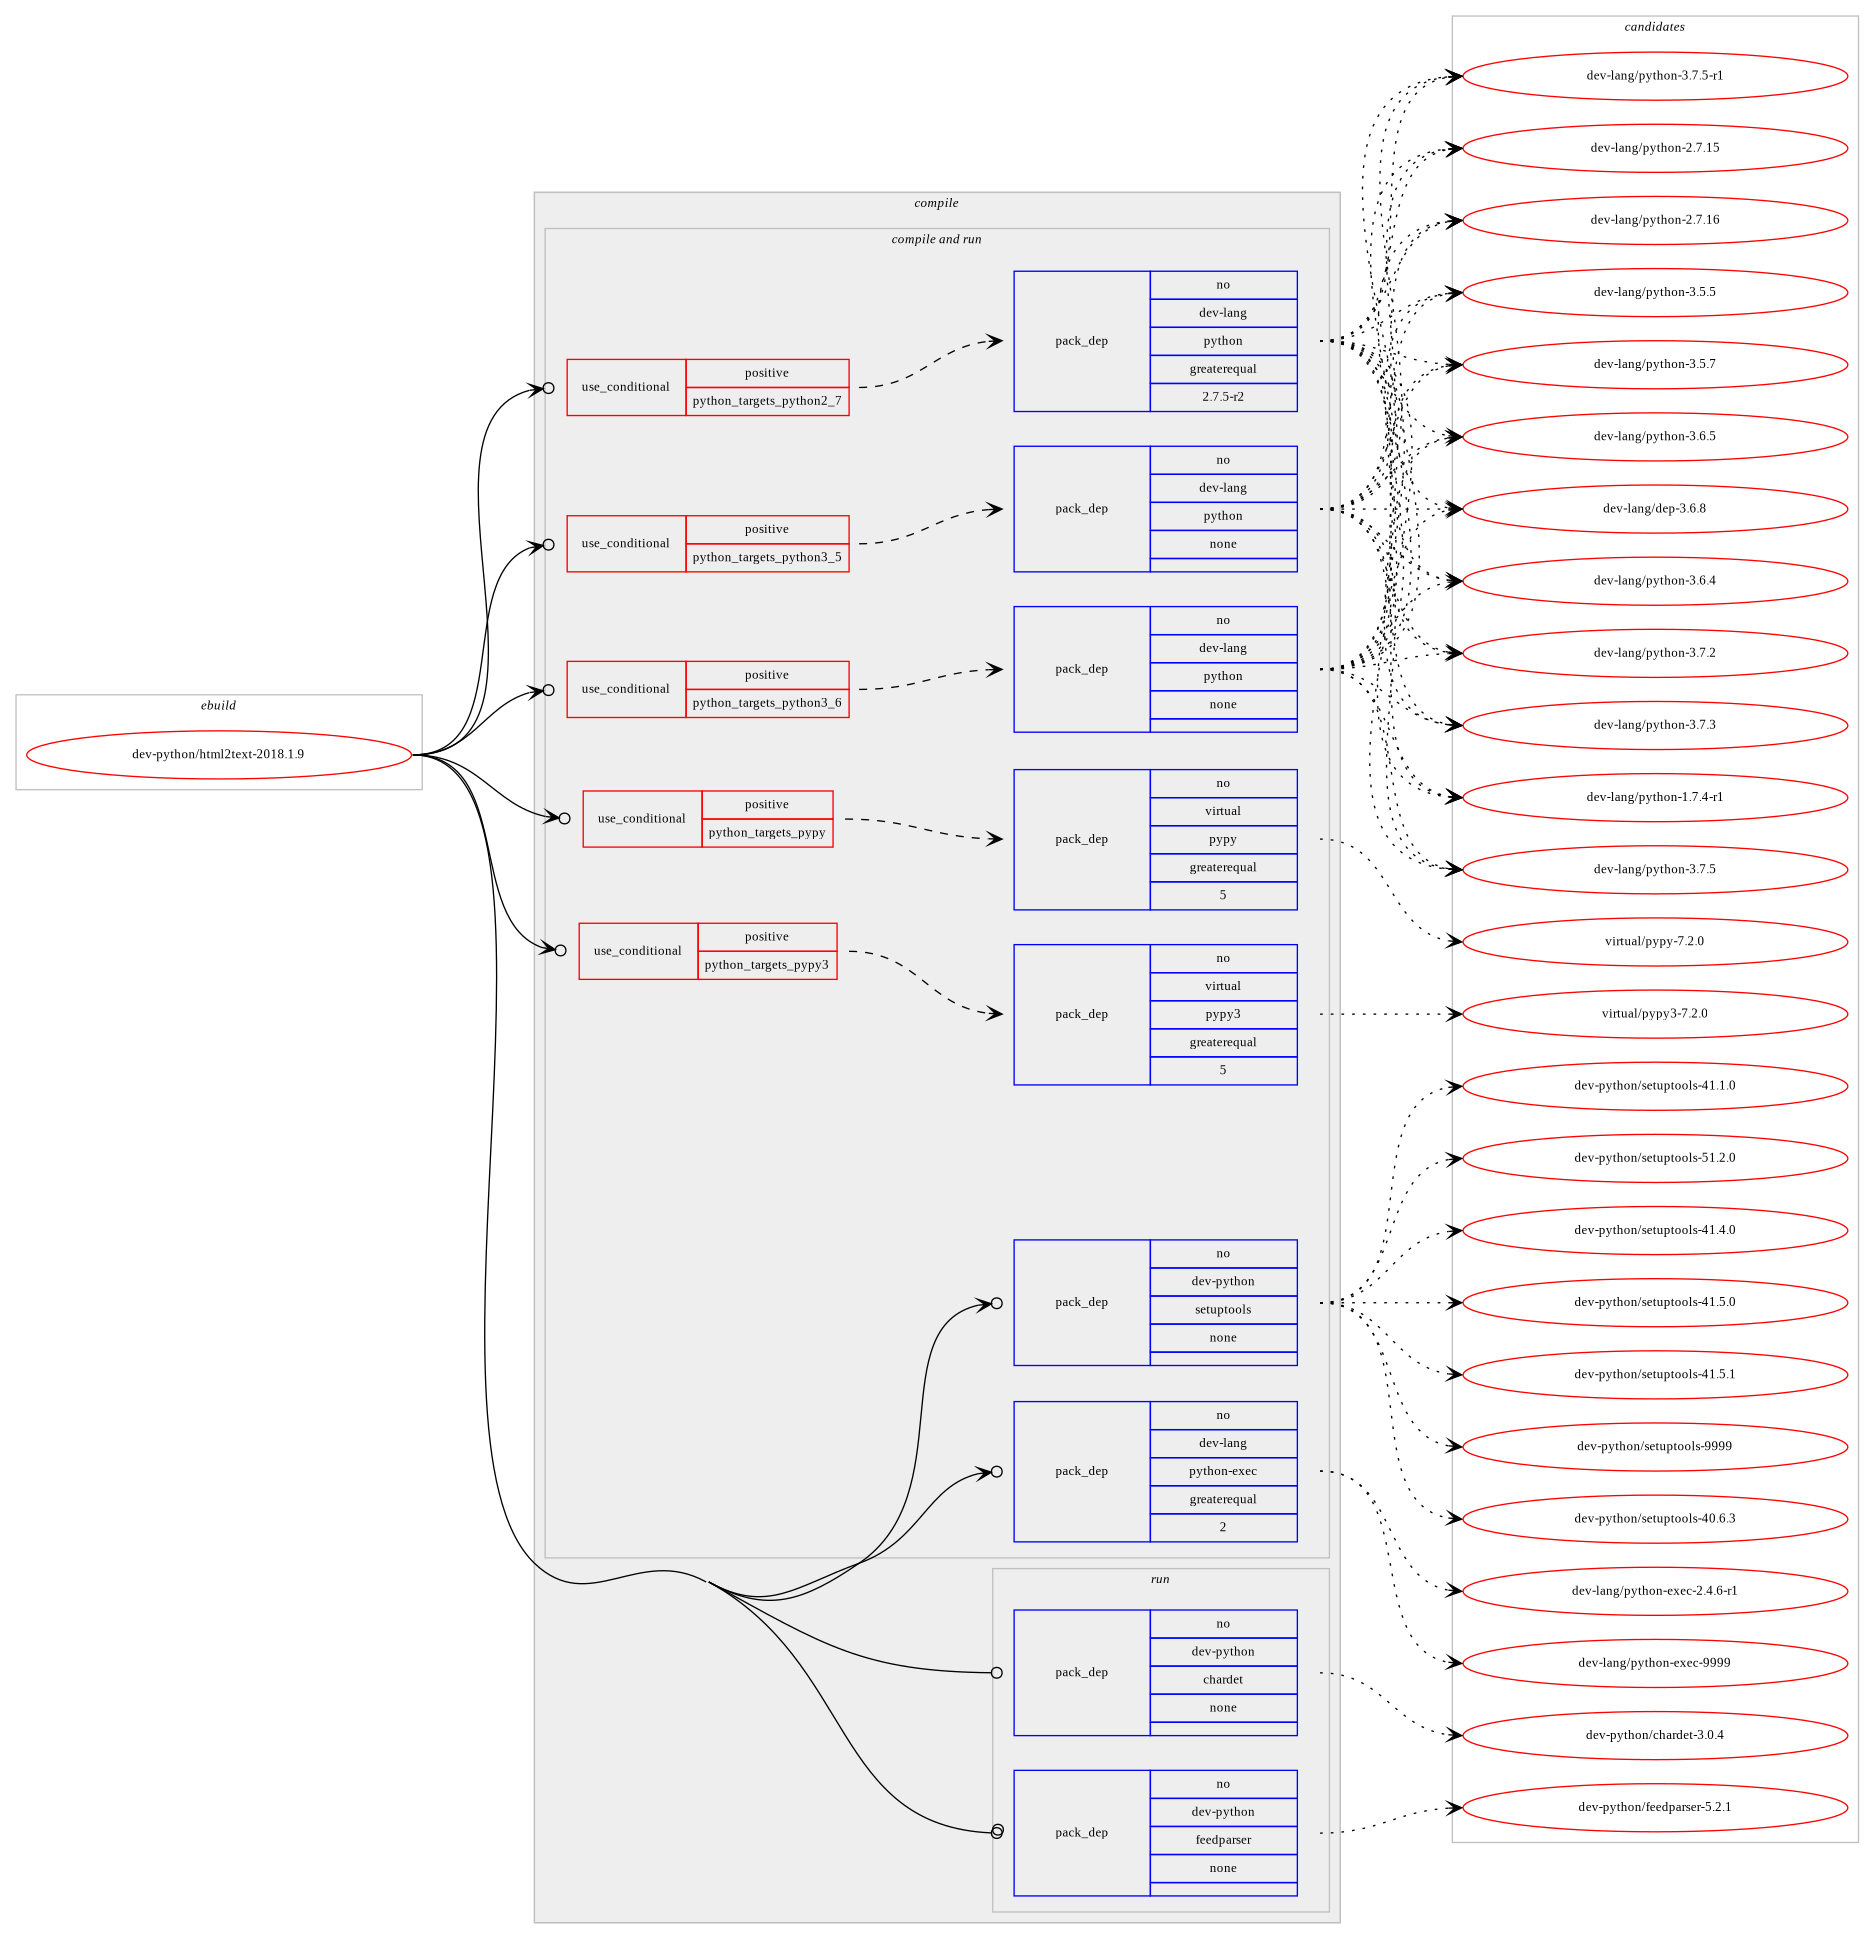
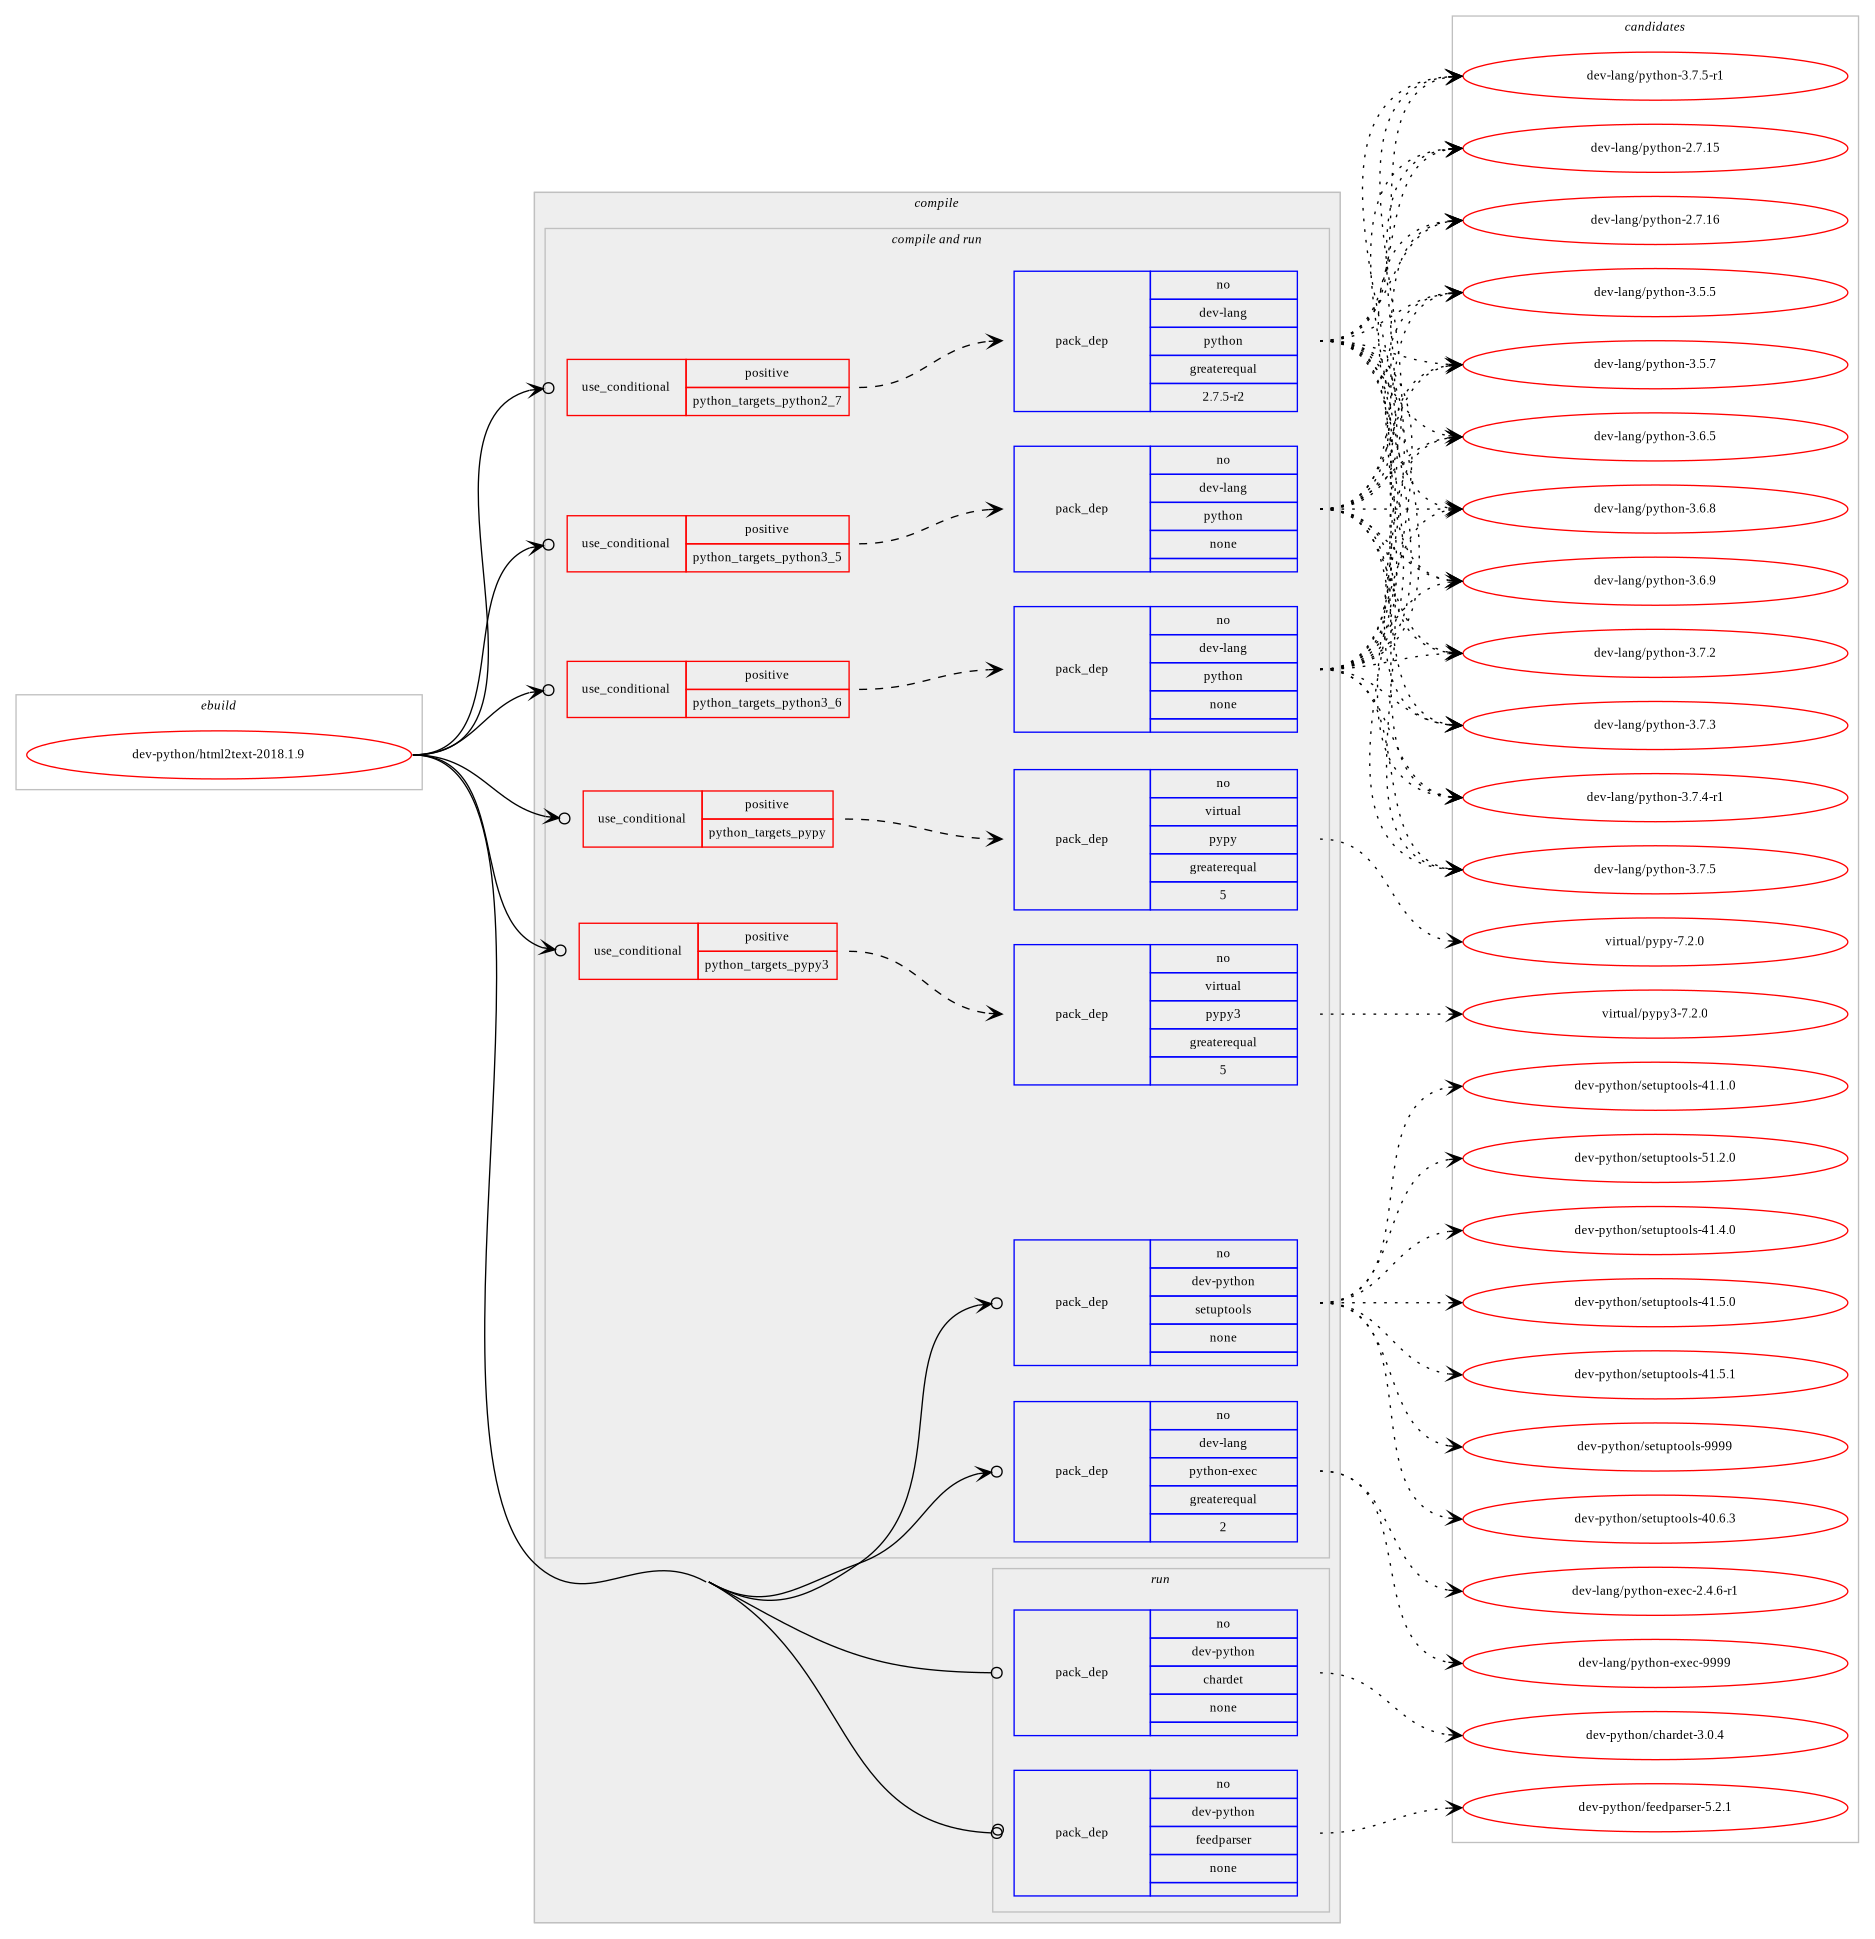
node "dev-lang/dep-3.6.8": label "dev-lang/dep-3.6.8" -> "dev-lang/python-3.6.8"
node "dev-lang/python-3.6.4": label "dev-lang/python-3.6.4" -> "dev-lang/python-3.6.9"
node "dev-lang/python-1.7.4-r1": label "dev-lang/python-1.7.4-r1" -> "dev-lang/python-3.7.4-r1"
